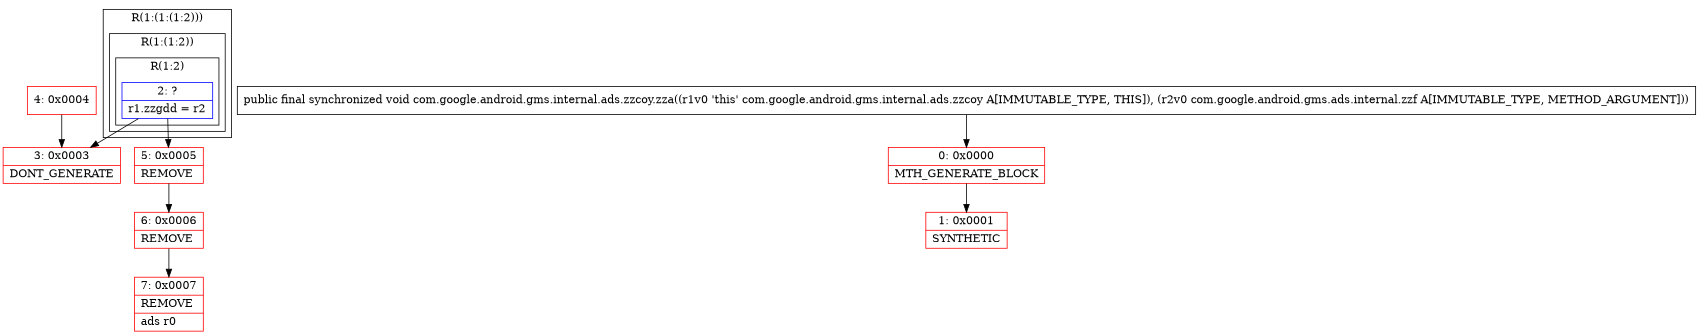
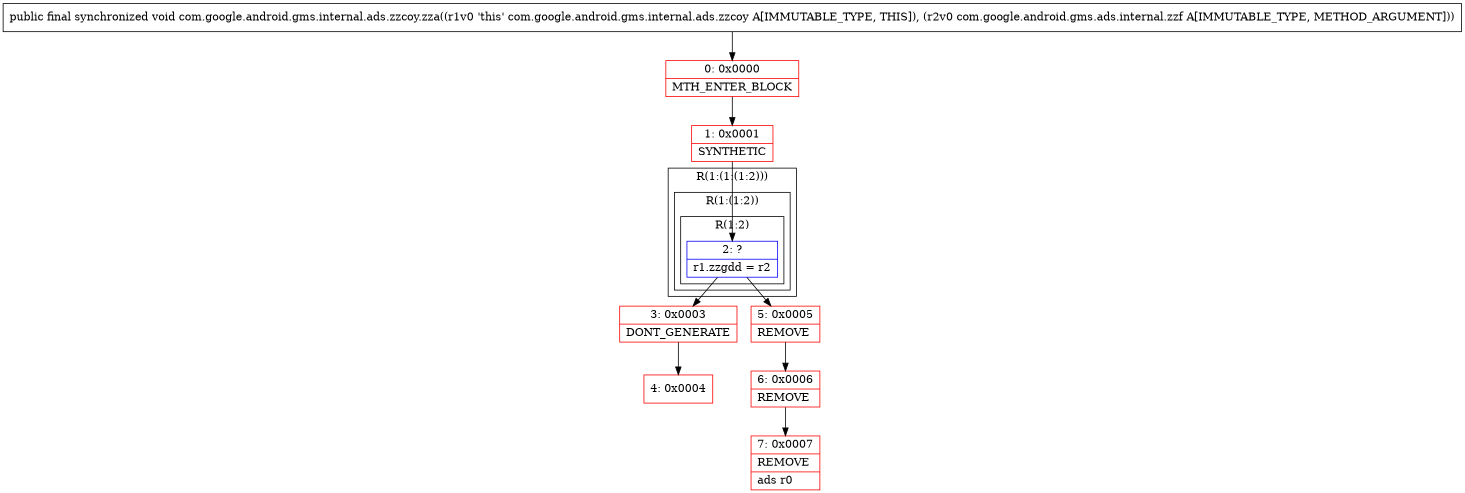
edge "4: 0x0004" -> "3: 0x0003": reversed
node "0: 0x0000": text "MTH_GENERATE_BLOCK" -> "MTH_ENTER_BLOCK"
edge "1: 0x0001" -> "2: ?": added
